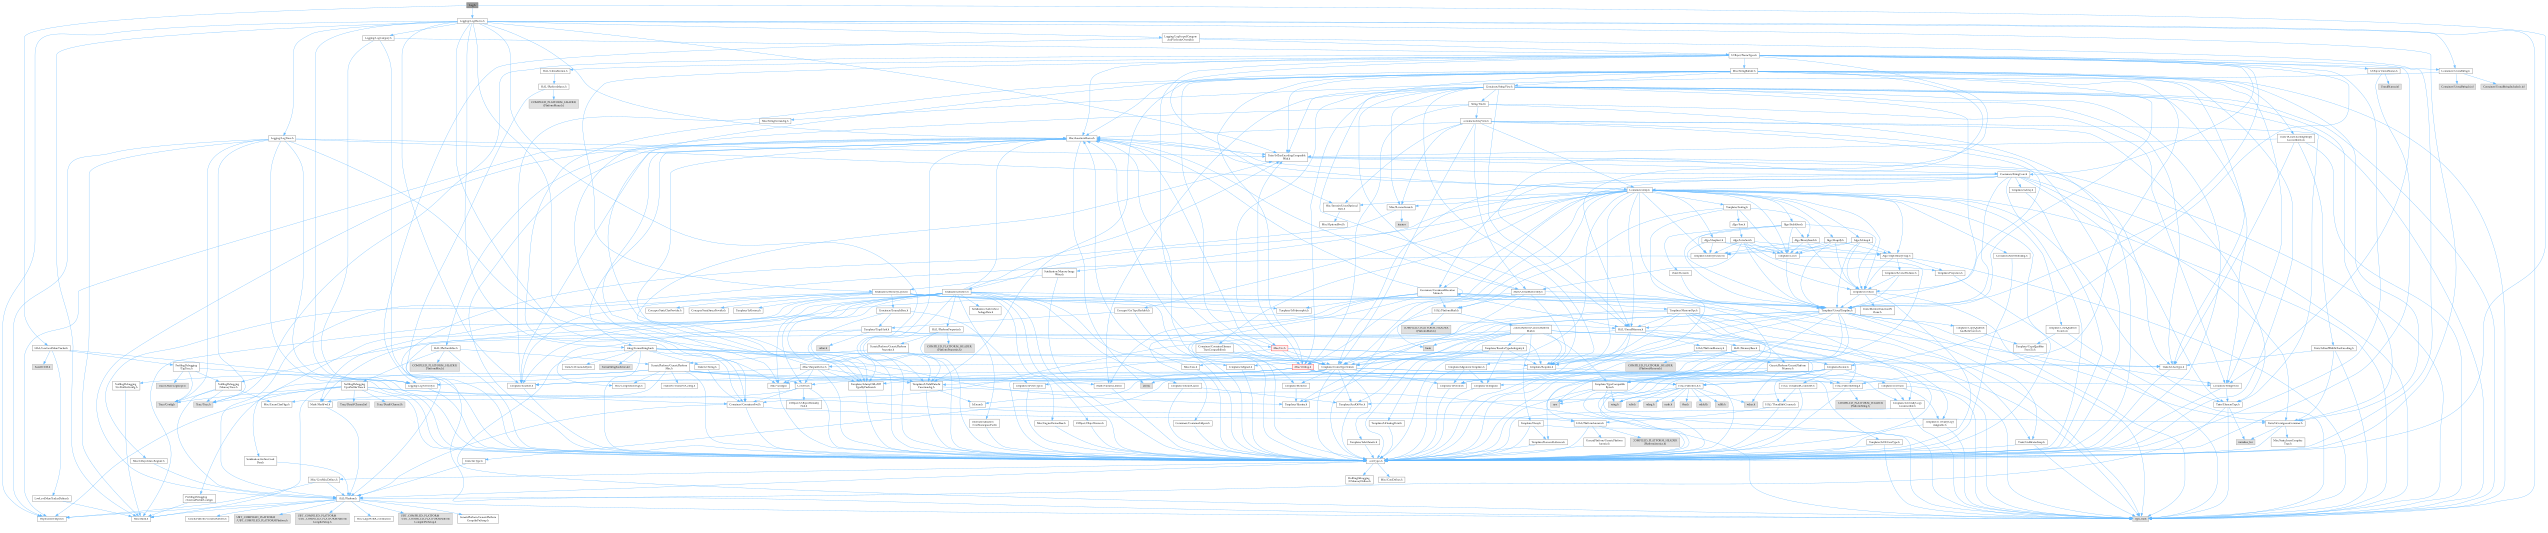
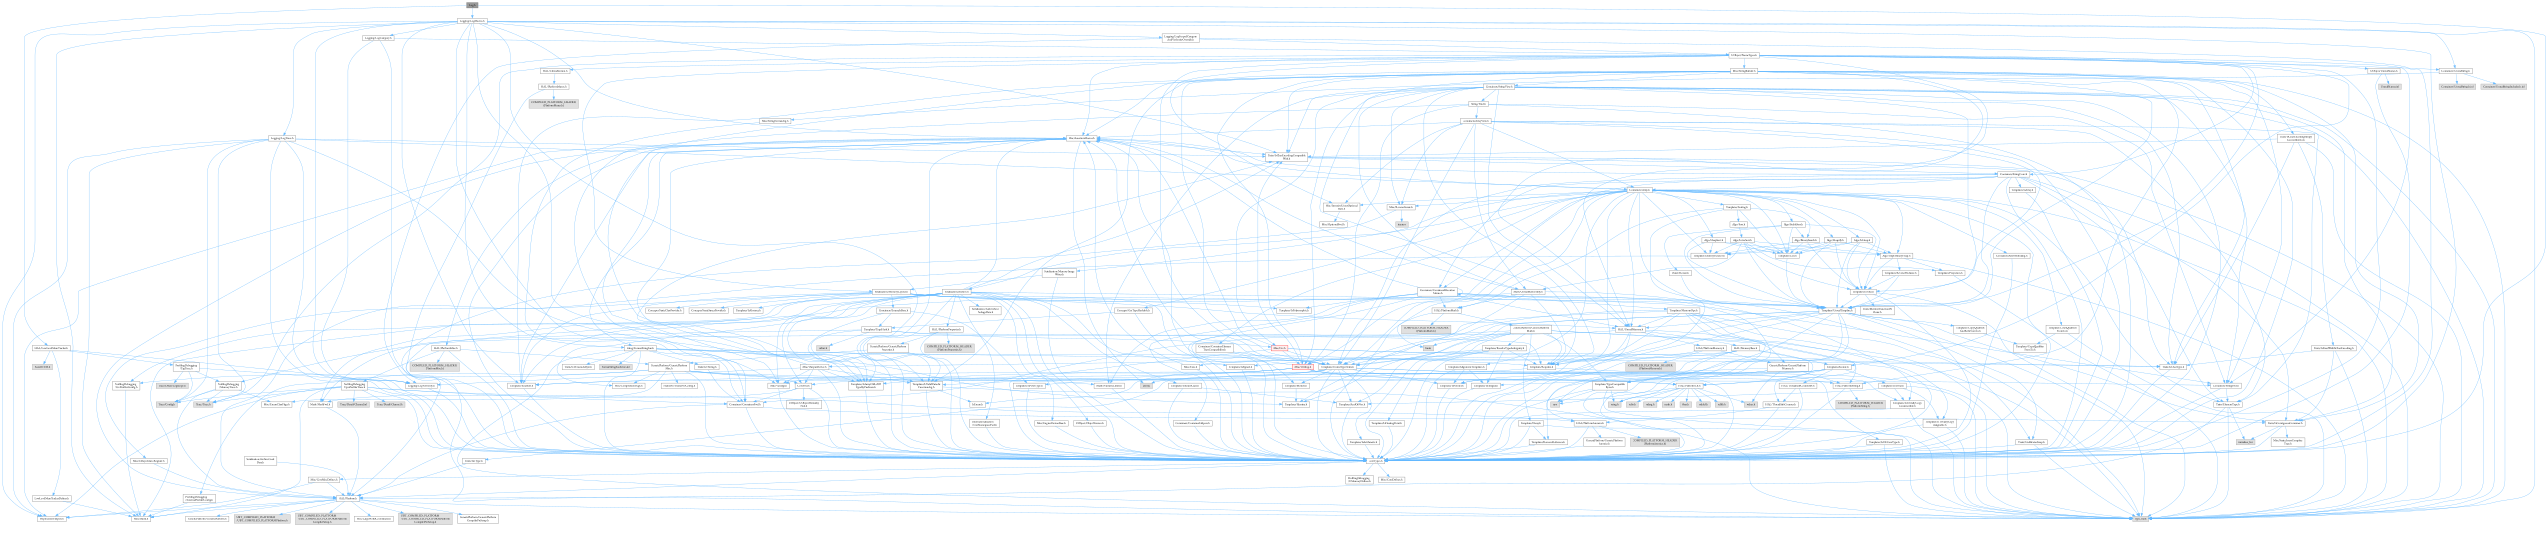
edge "Algo/StableSort.h" -> "Templates/IdentityFunctor.h": removed
edge "Serialization/Archive.h" -> "Serialization/ArchiveCook Data.h": now "Serialization/Archive.h" -> "ProfilingDebugging /CsvProfilerConfig.h"
edge "Templates/Less.h" -> "CoreTypes.h": removed
